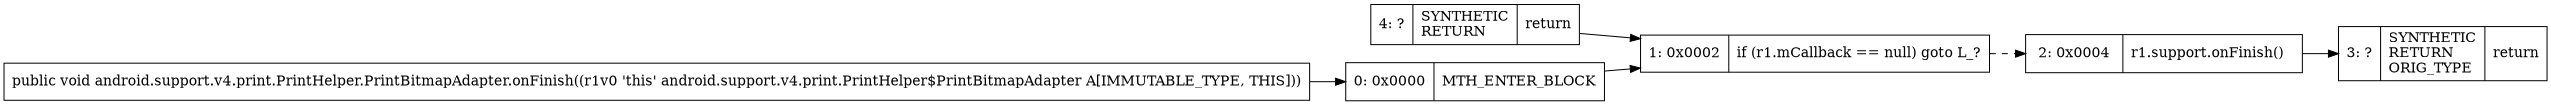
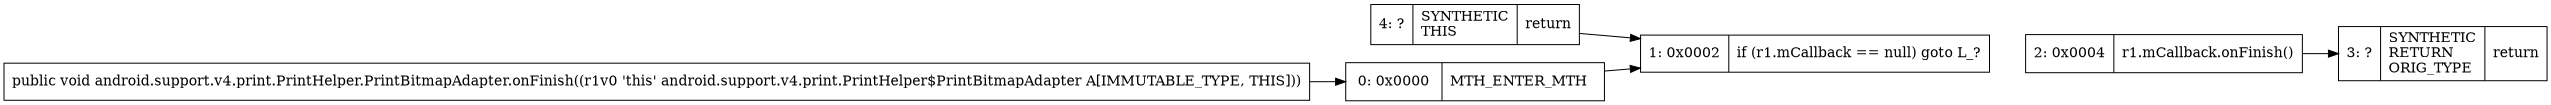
node "4: ?": text "RETURN" -> "THIS"
node "2: 0x0004": text "r1.support.onFinish()" -> "r1.mCallback.onFinish()"
edge "1: 0x0002" -> "2: 0x0004": removed
node "0: 0x0000": text "MTH_ENTER_BLOCK" -> "MTH_ENTER_MTH"
